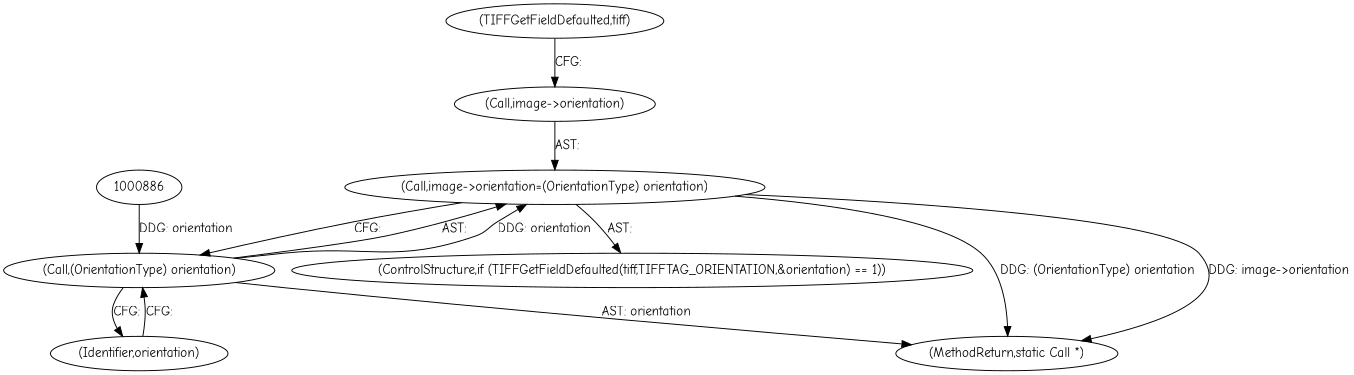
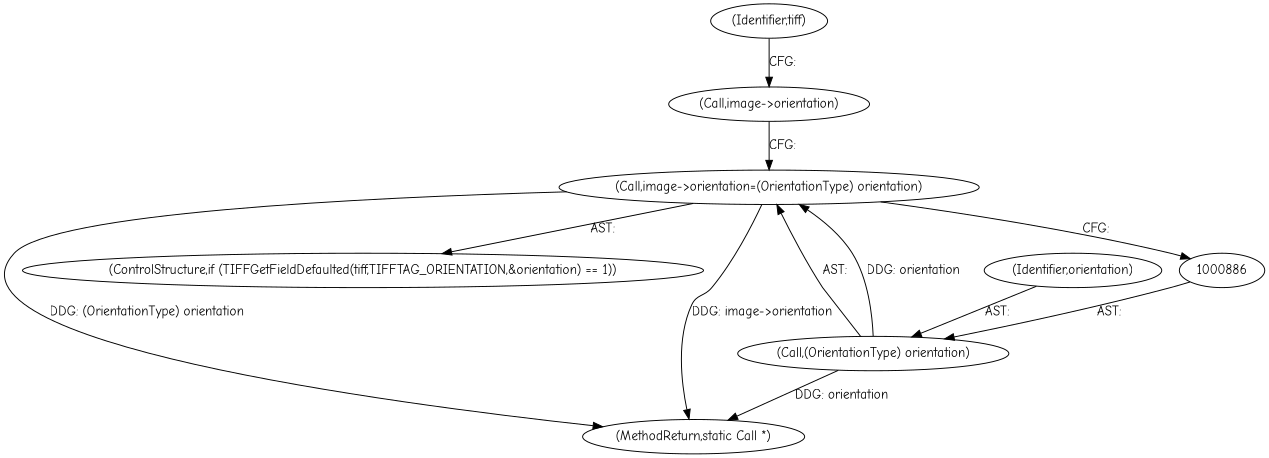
node "(TIFFGetFieldDefaulted,tiff)": label "(TIFFGetFieldDefaulted,tiff)" -> "(Identifier,tiff)"
edge "(Call,image->orientation)" -> "(Call,image->orientation=(OrientationType) orientation)": label "AST: " -> "CFG: "
edge "(Call,image->orientation=(OrientationType) orientation)" -> "(Call,(OrientationType) orientation)": now "(Call,image->orientation=(OrientationType) orientation)" -> "1000886"
edge "1000886" -> "(Call,(OrientationType) orientation)": label "DDG: orientation" -> "AST: "
edge "(Call,(OrientationType) orientation)" -> "(Identifier,orientation)": removed, label "CFG:"
edge "(Identifier,orientation)" -> "(Call,(OrientationType) orientation)": label "CFG: " -> "AST: "
edge "(Call,(OrientationType) orientation)" -> "(MethodReturn,static Call *)": label "AST: orientation" -> "DDG: orientation"
